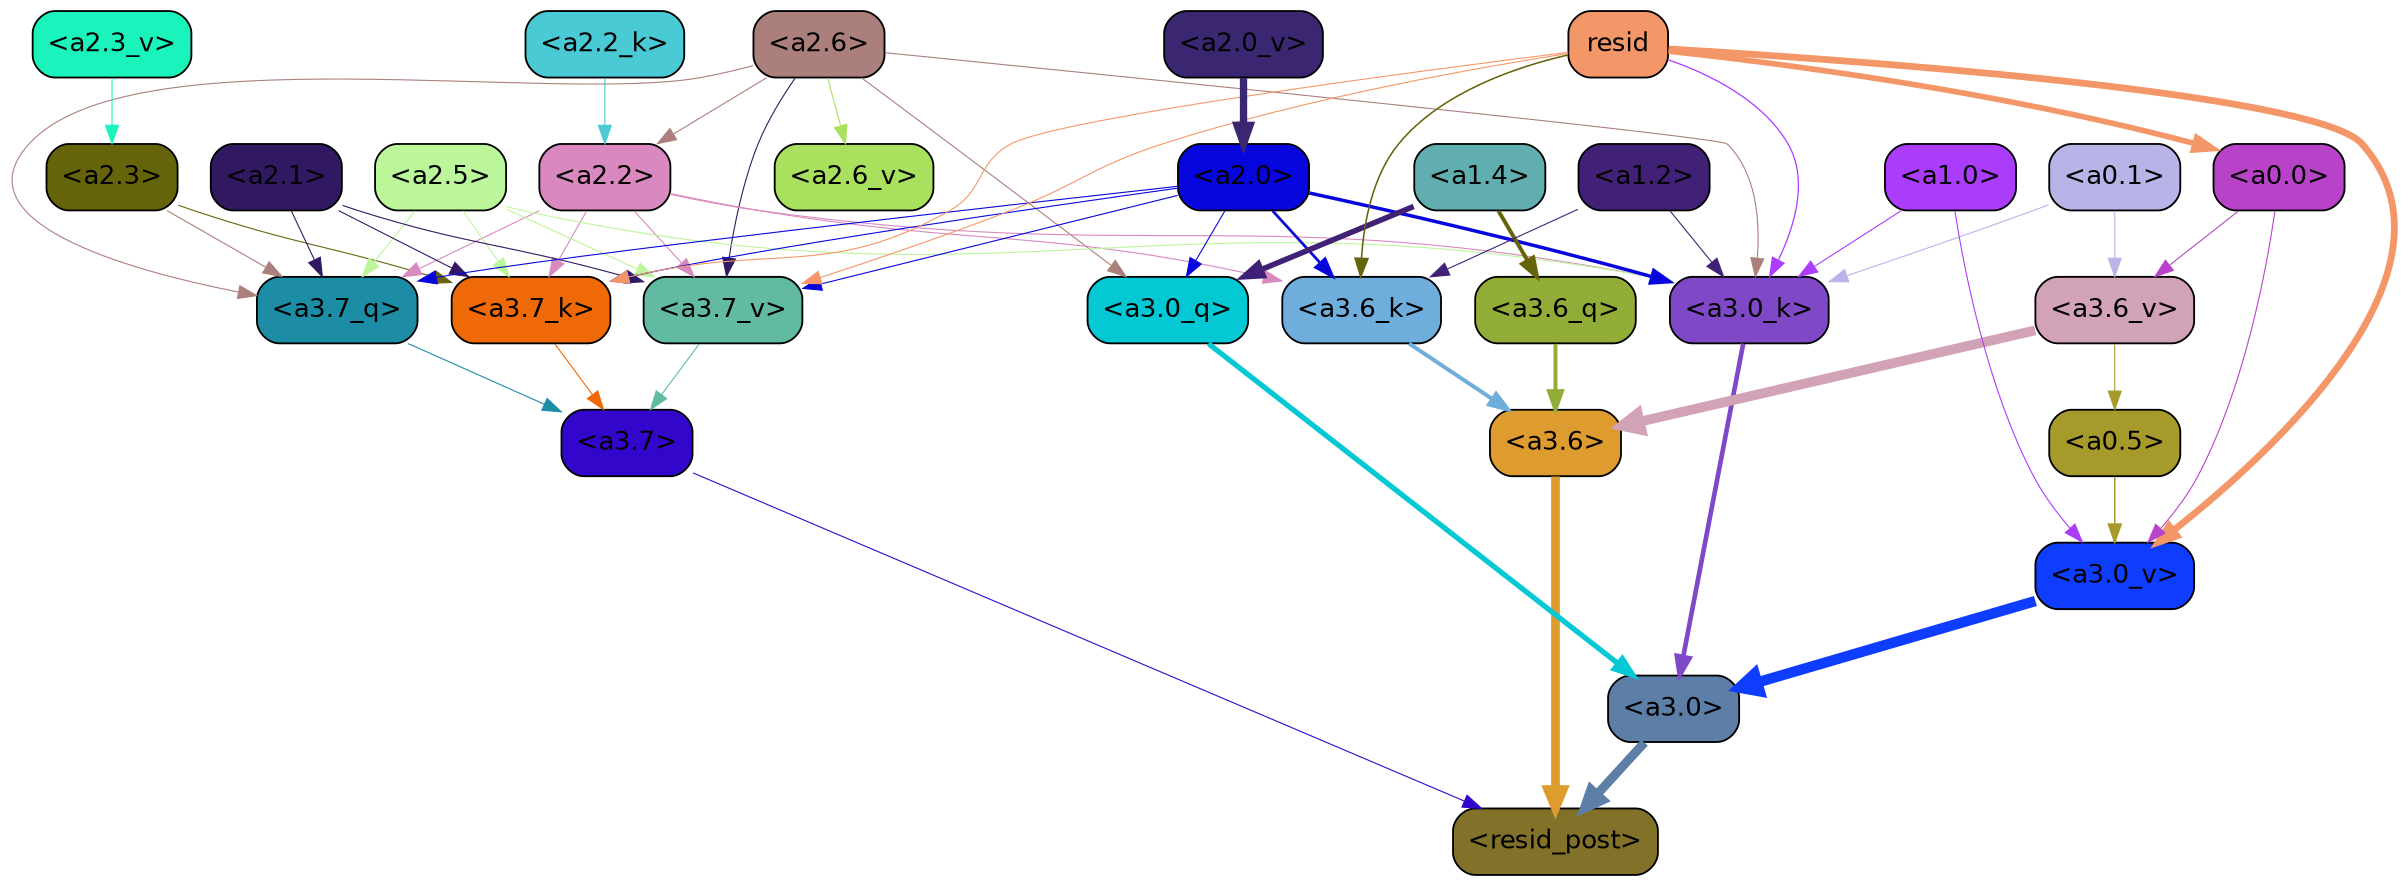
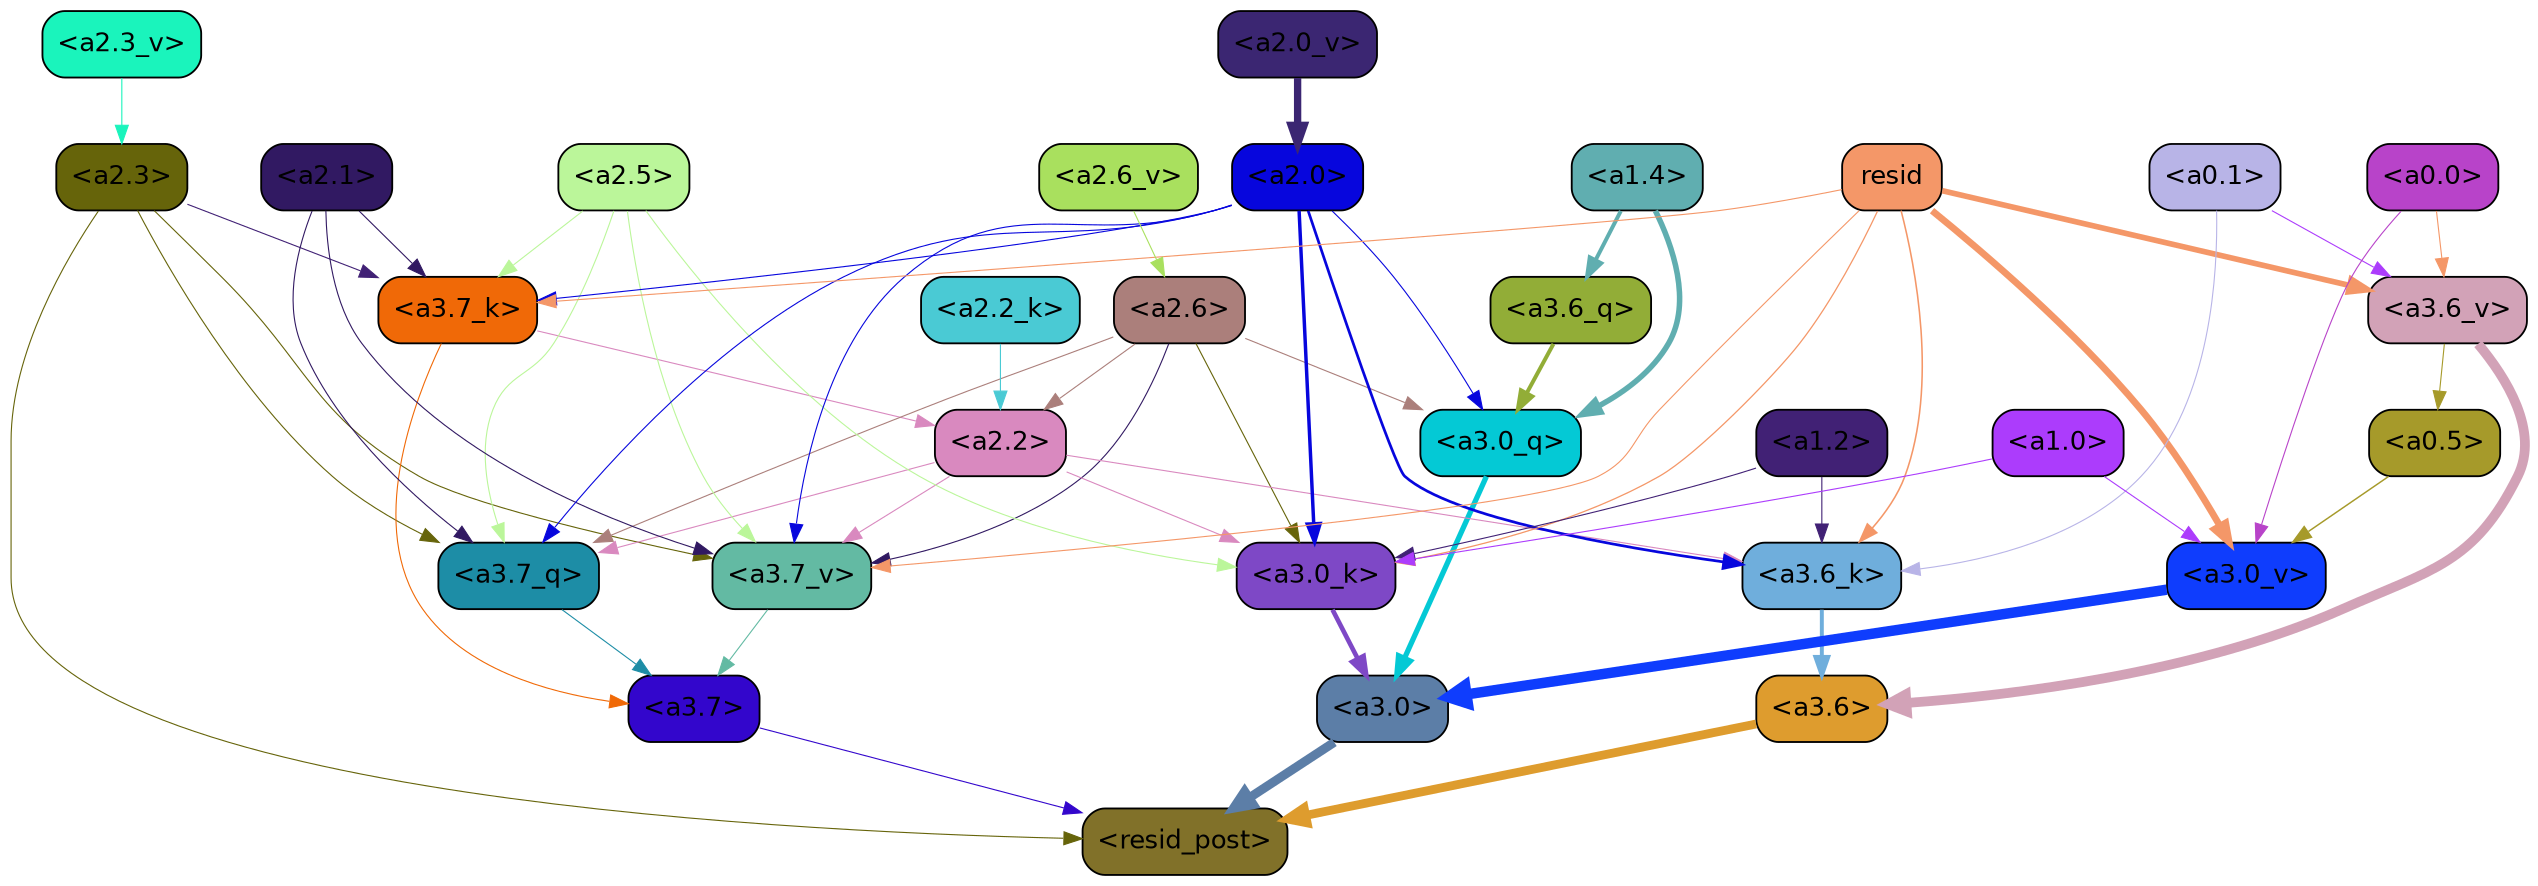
edge "resid" -> "<a0.0>": now "resid" -> "<a3.6_v>"
edge "<a2.6>" -> "<a2.6_v>": reversed
edge "<a2.6>" -> "<a3.0_k>": color #ab7f7b -> #66640a
edge "resid" -> "<a3.6_k>": color #66640a -> #f49768
edge "resid" -> "<a3.0_k>": color #ac3cfc -> #f49768
edge "<a1.4>" -> "<a3.6_q>": color #66640a -> #60aeb0
edge "<a0.1>" -> "<a3.6_v>": color #b8b4e7 -> #ac3cfc
edge "<a2.2>" -> "<a3.7_k>": reversed
edge "<a1.4>" -> "<a3.0_q>": color #412175 -> #60aeb0
edge "<a0.0>" -> "<a3.6_v>": color #b843c9 -> #f49768
edge "<a2.3>" -> "<a3.7_q>": color #ab7f7b -> #66640a
edge "<a2.3>" -> "<a3.7_k>": color #66640a -> #412175
edge "<a0.1>" -> "<a3.0_k>": now "<a0.1>" -> "<a3.6_k>"
edge "<a3.6_q>" -> "<a3.6>": now "<a3.6_q>" -> "<a3.0_q>"
edge "<a2.3>" -> "<a3.7_v>": added
edge "<a2.3>" -> "<resid_post>": added
